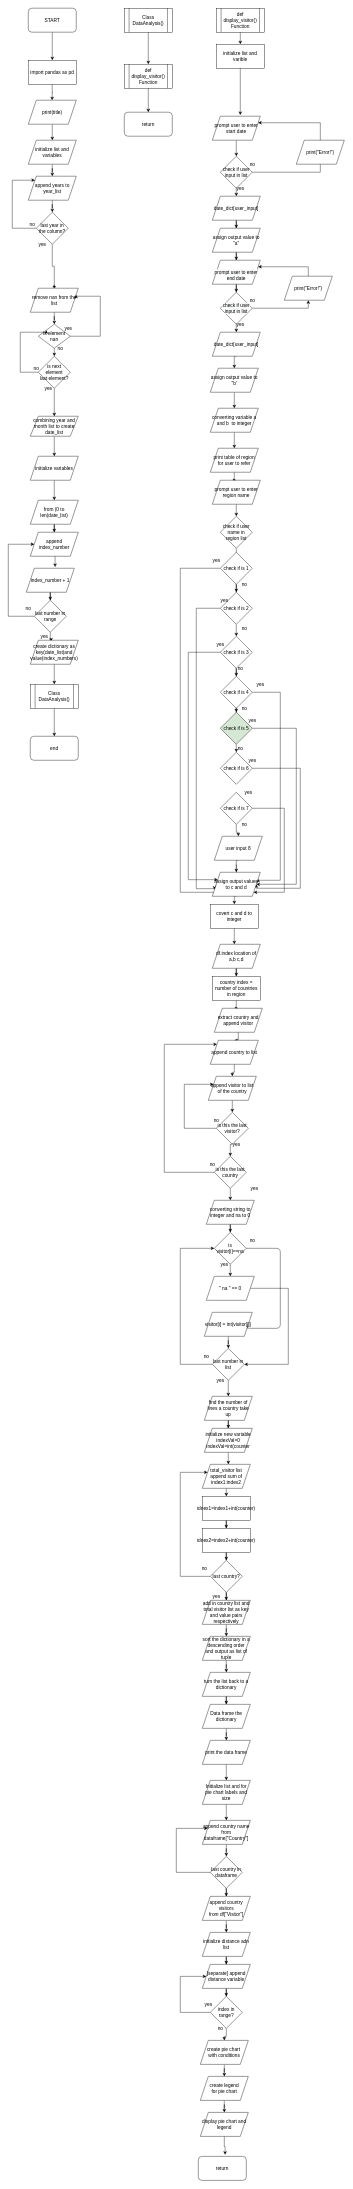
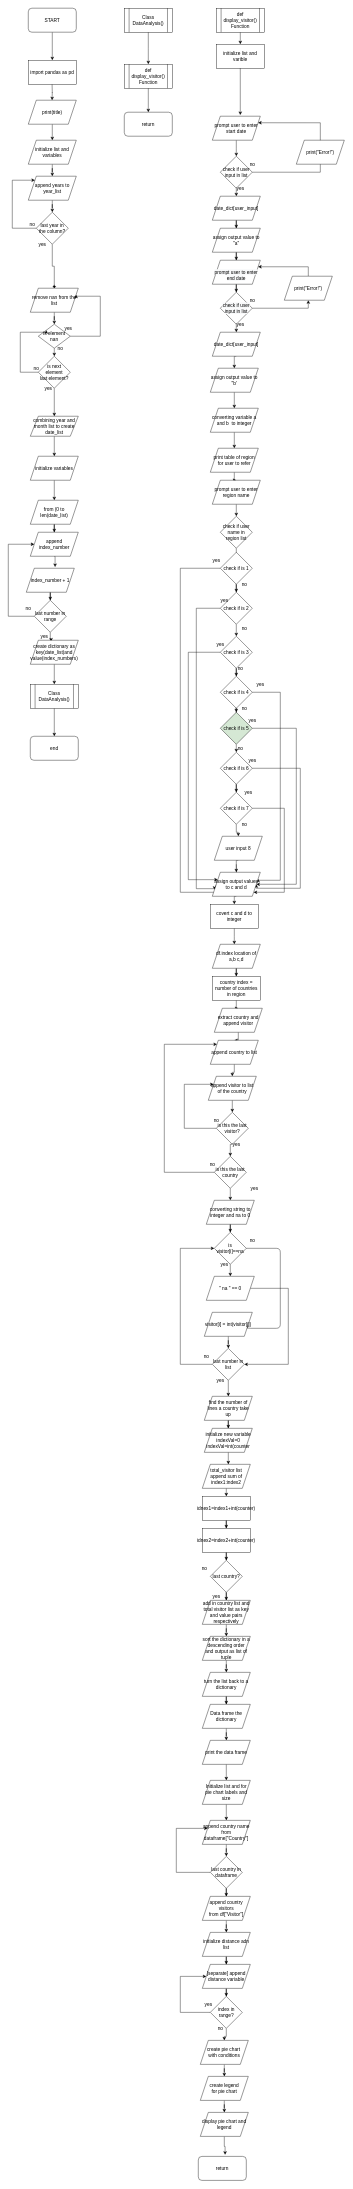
edge "check if is 6" -> "check if is 7": added
edge "last country?" -> "total_visitor list append sum of index1:index2": removed
